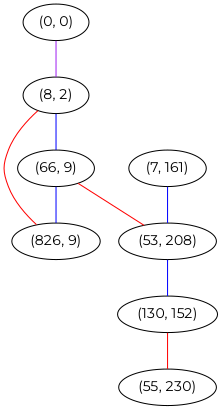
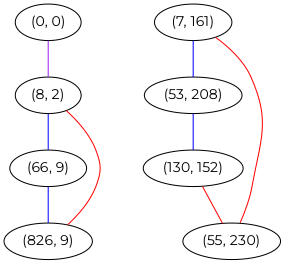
edge "(7, 161)" -- "(55, 230)": added
edge "(66, 9)" -- "(53, 208)": removed
